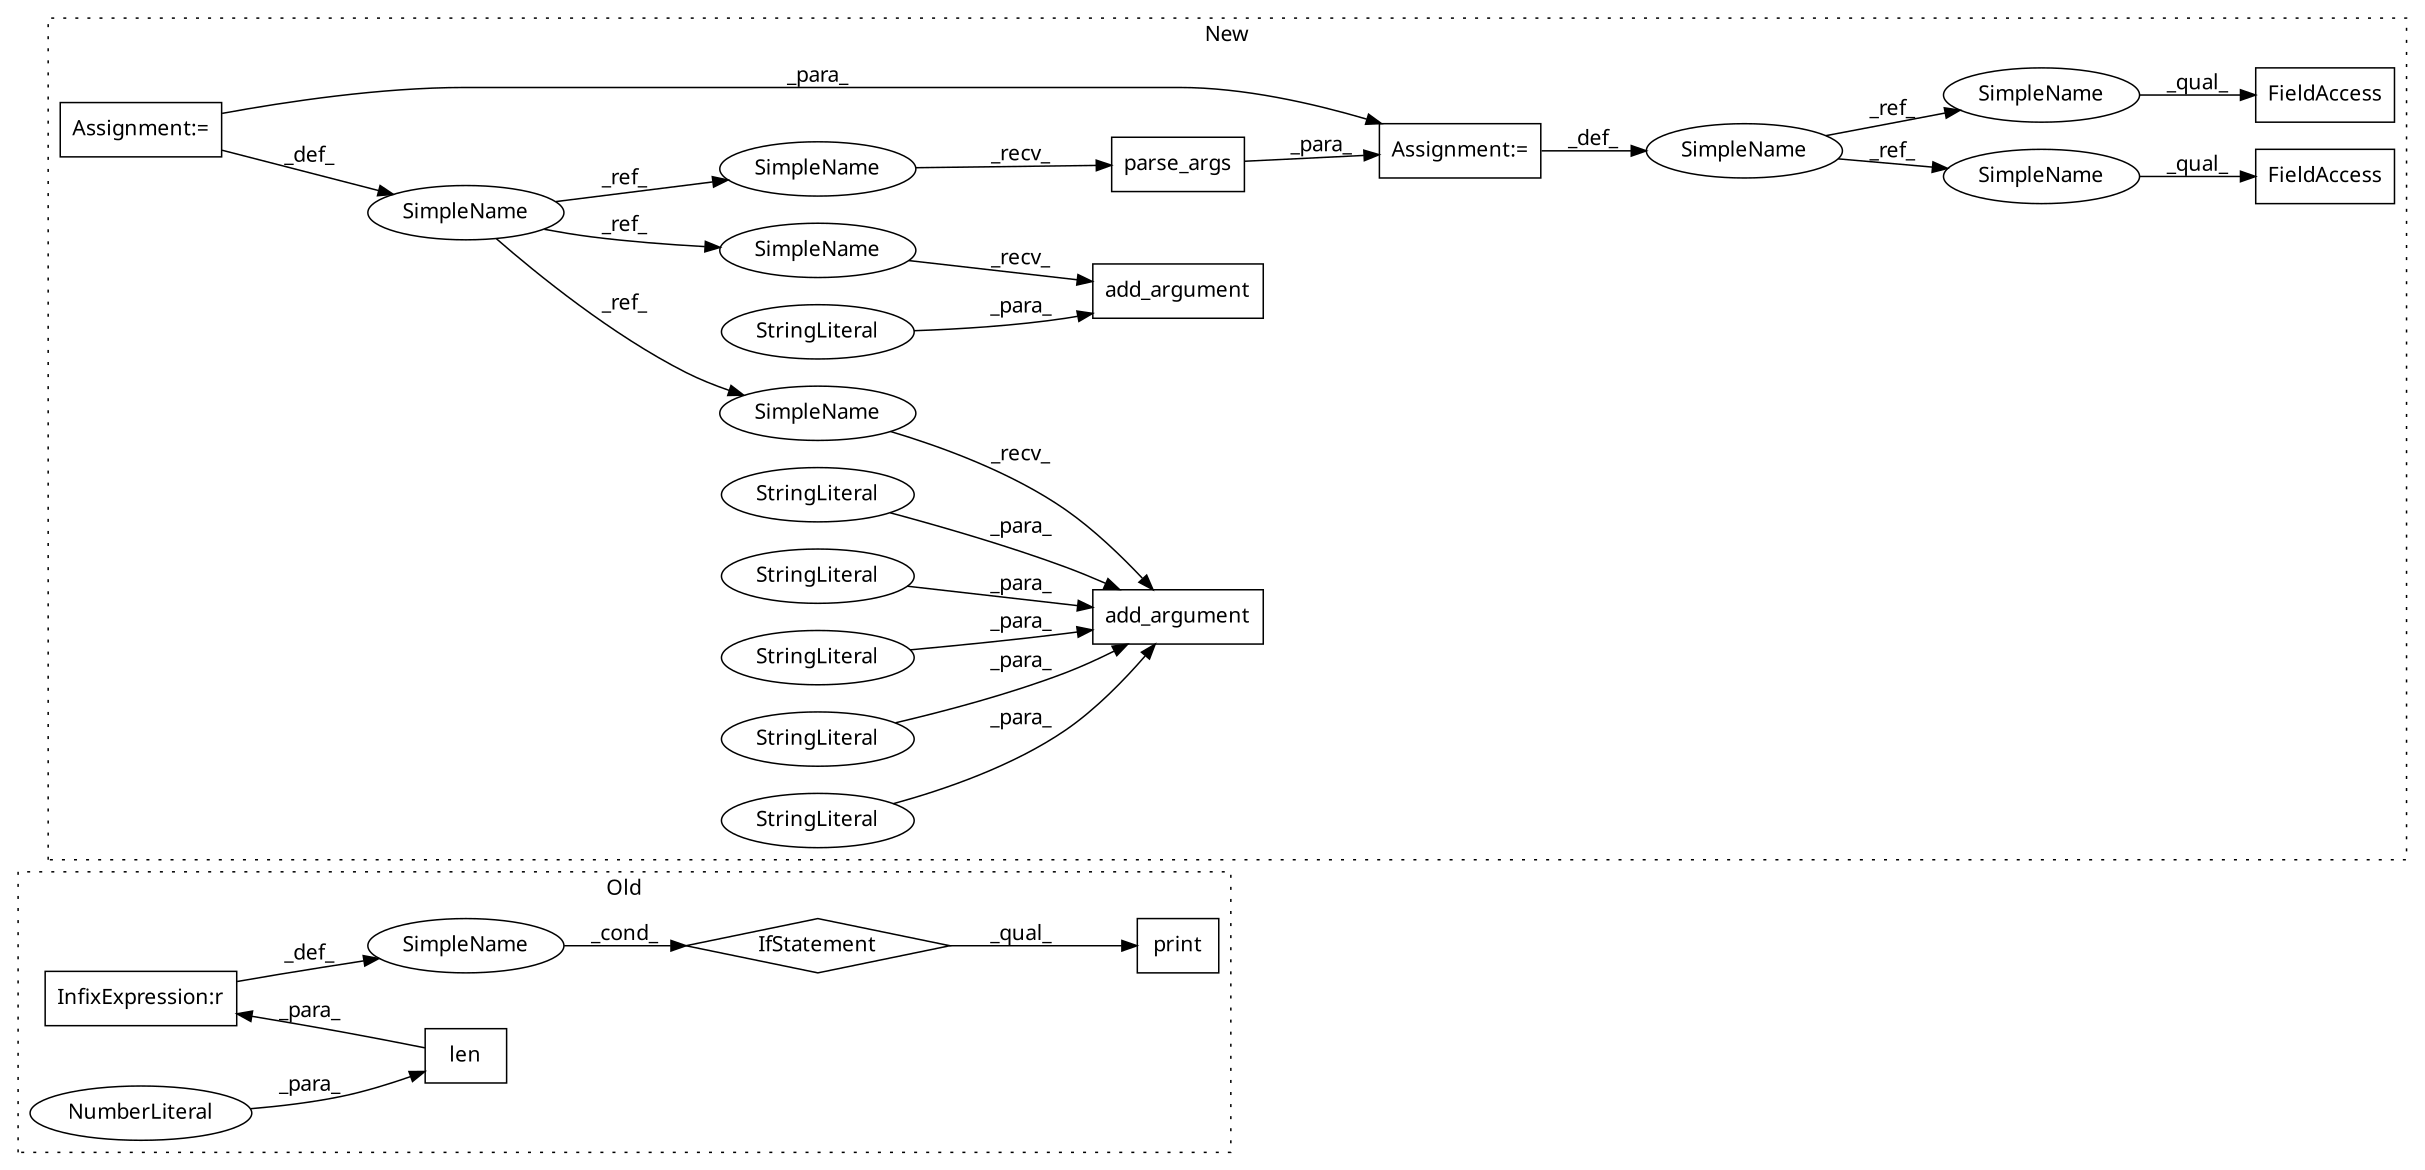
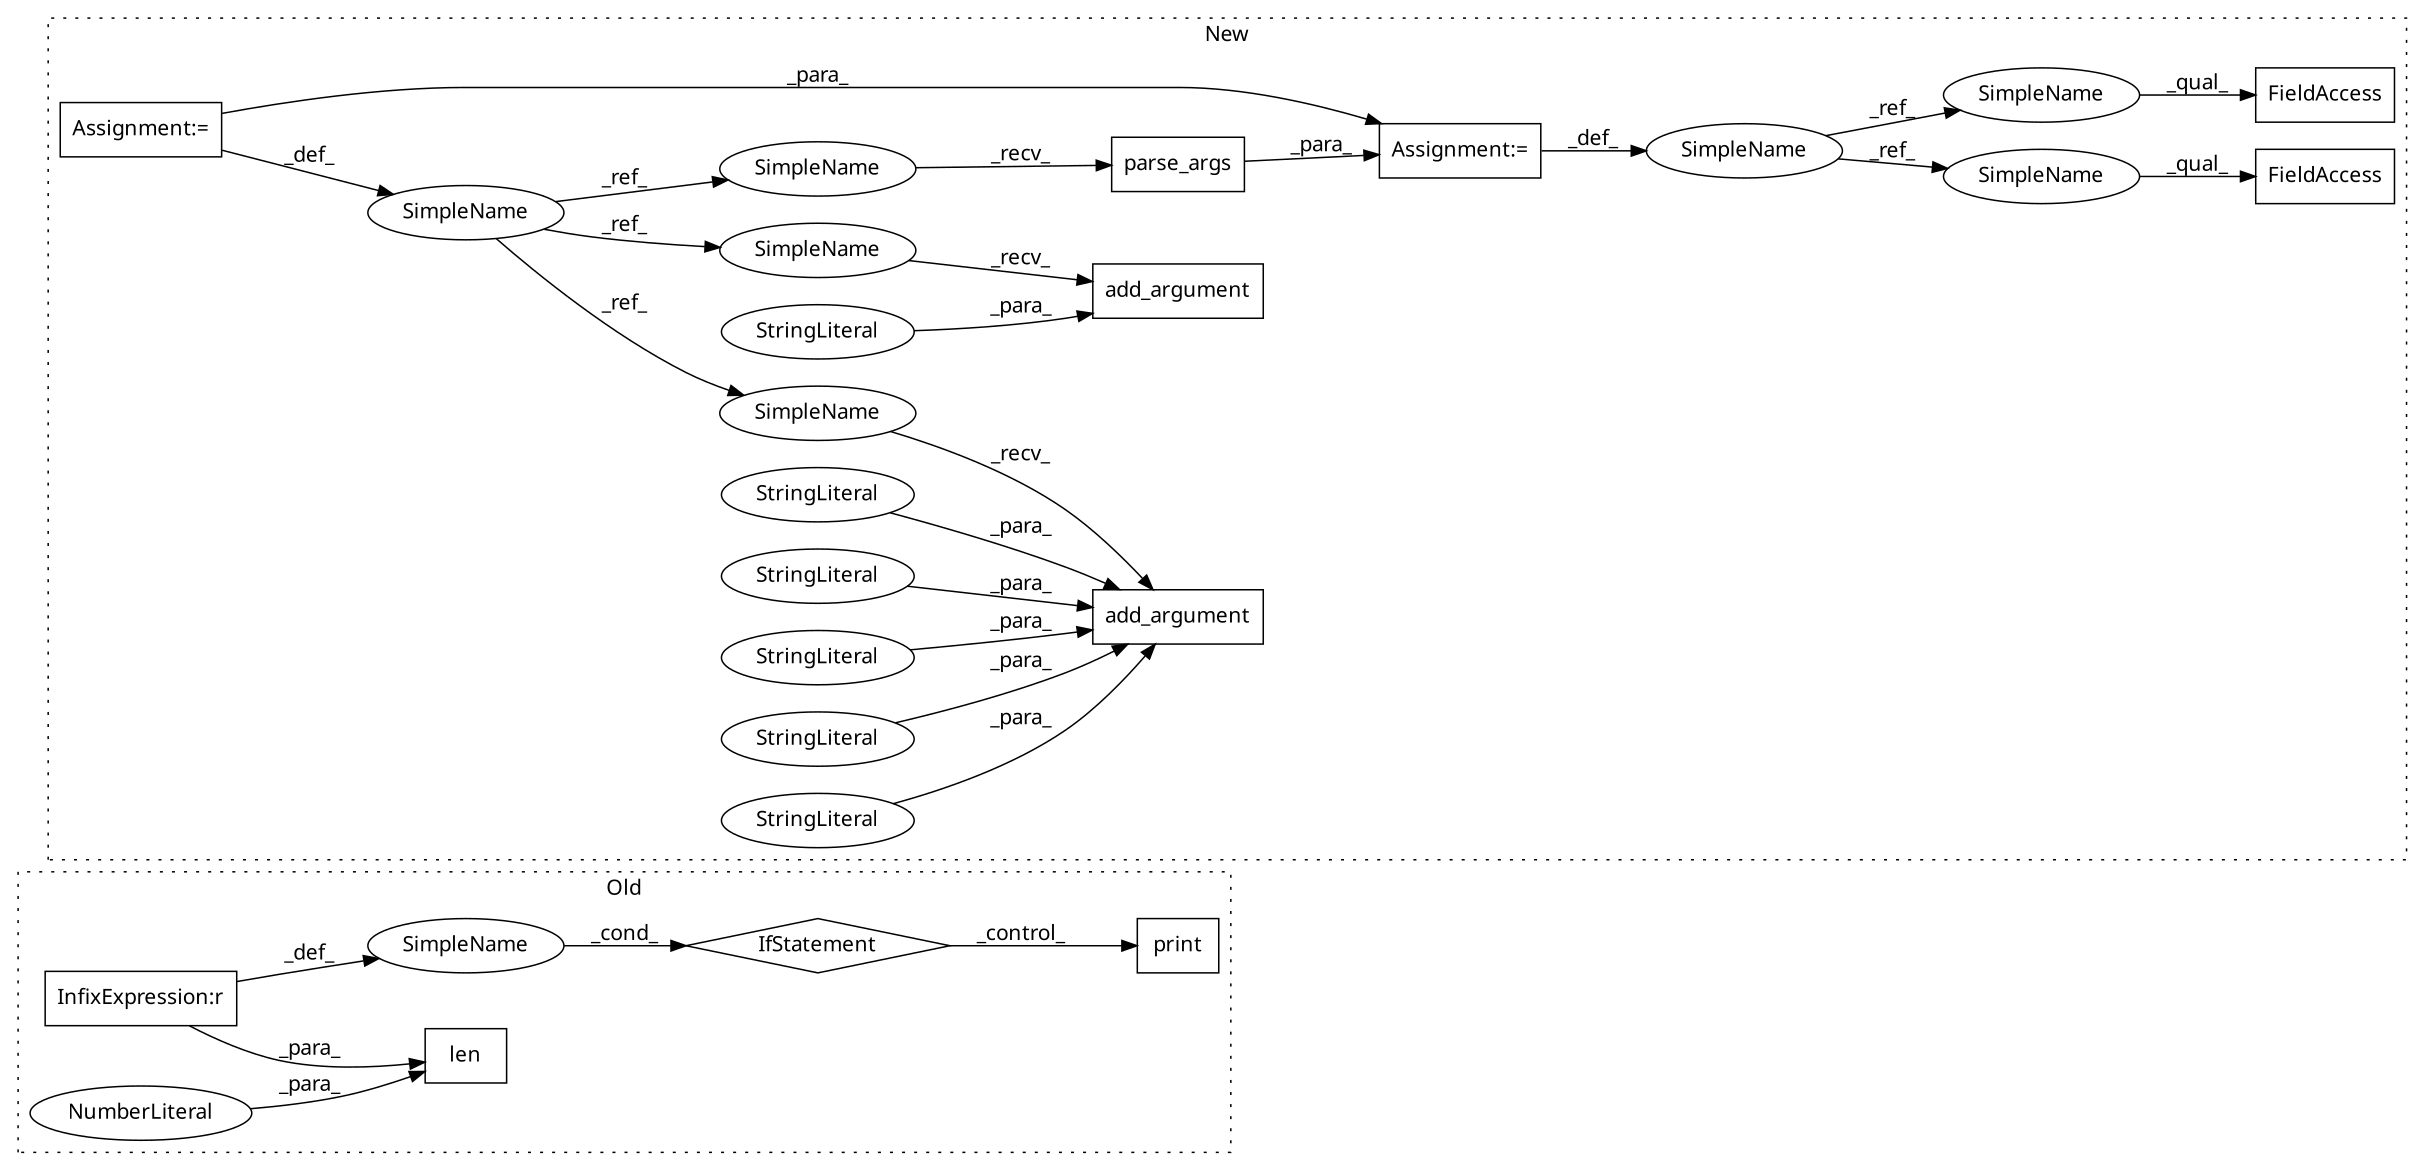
edge "IfStatement" -> "print": label "_qual_" -> "_control_"
edge "len" -> "InfixExpression:r": reversed
